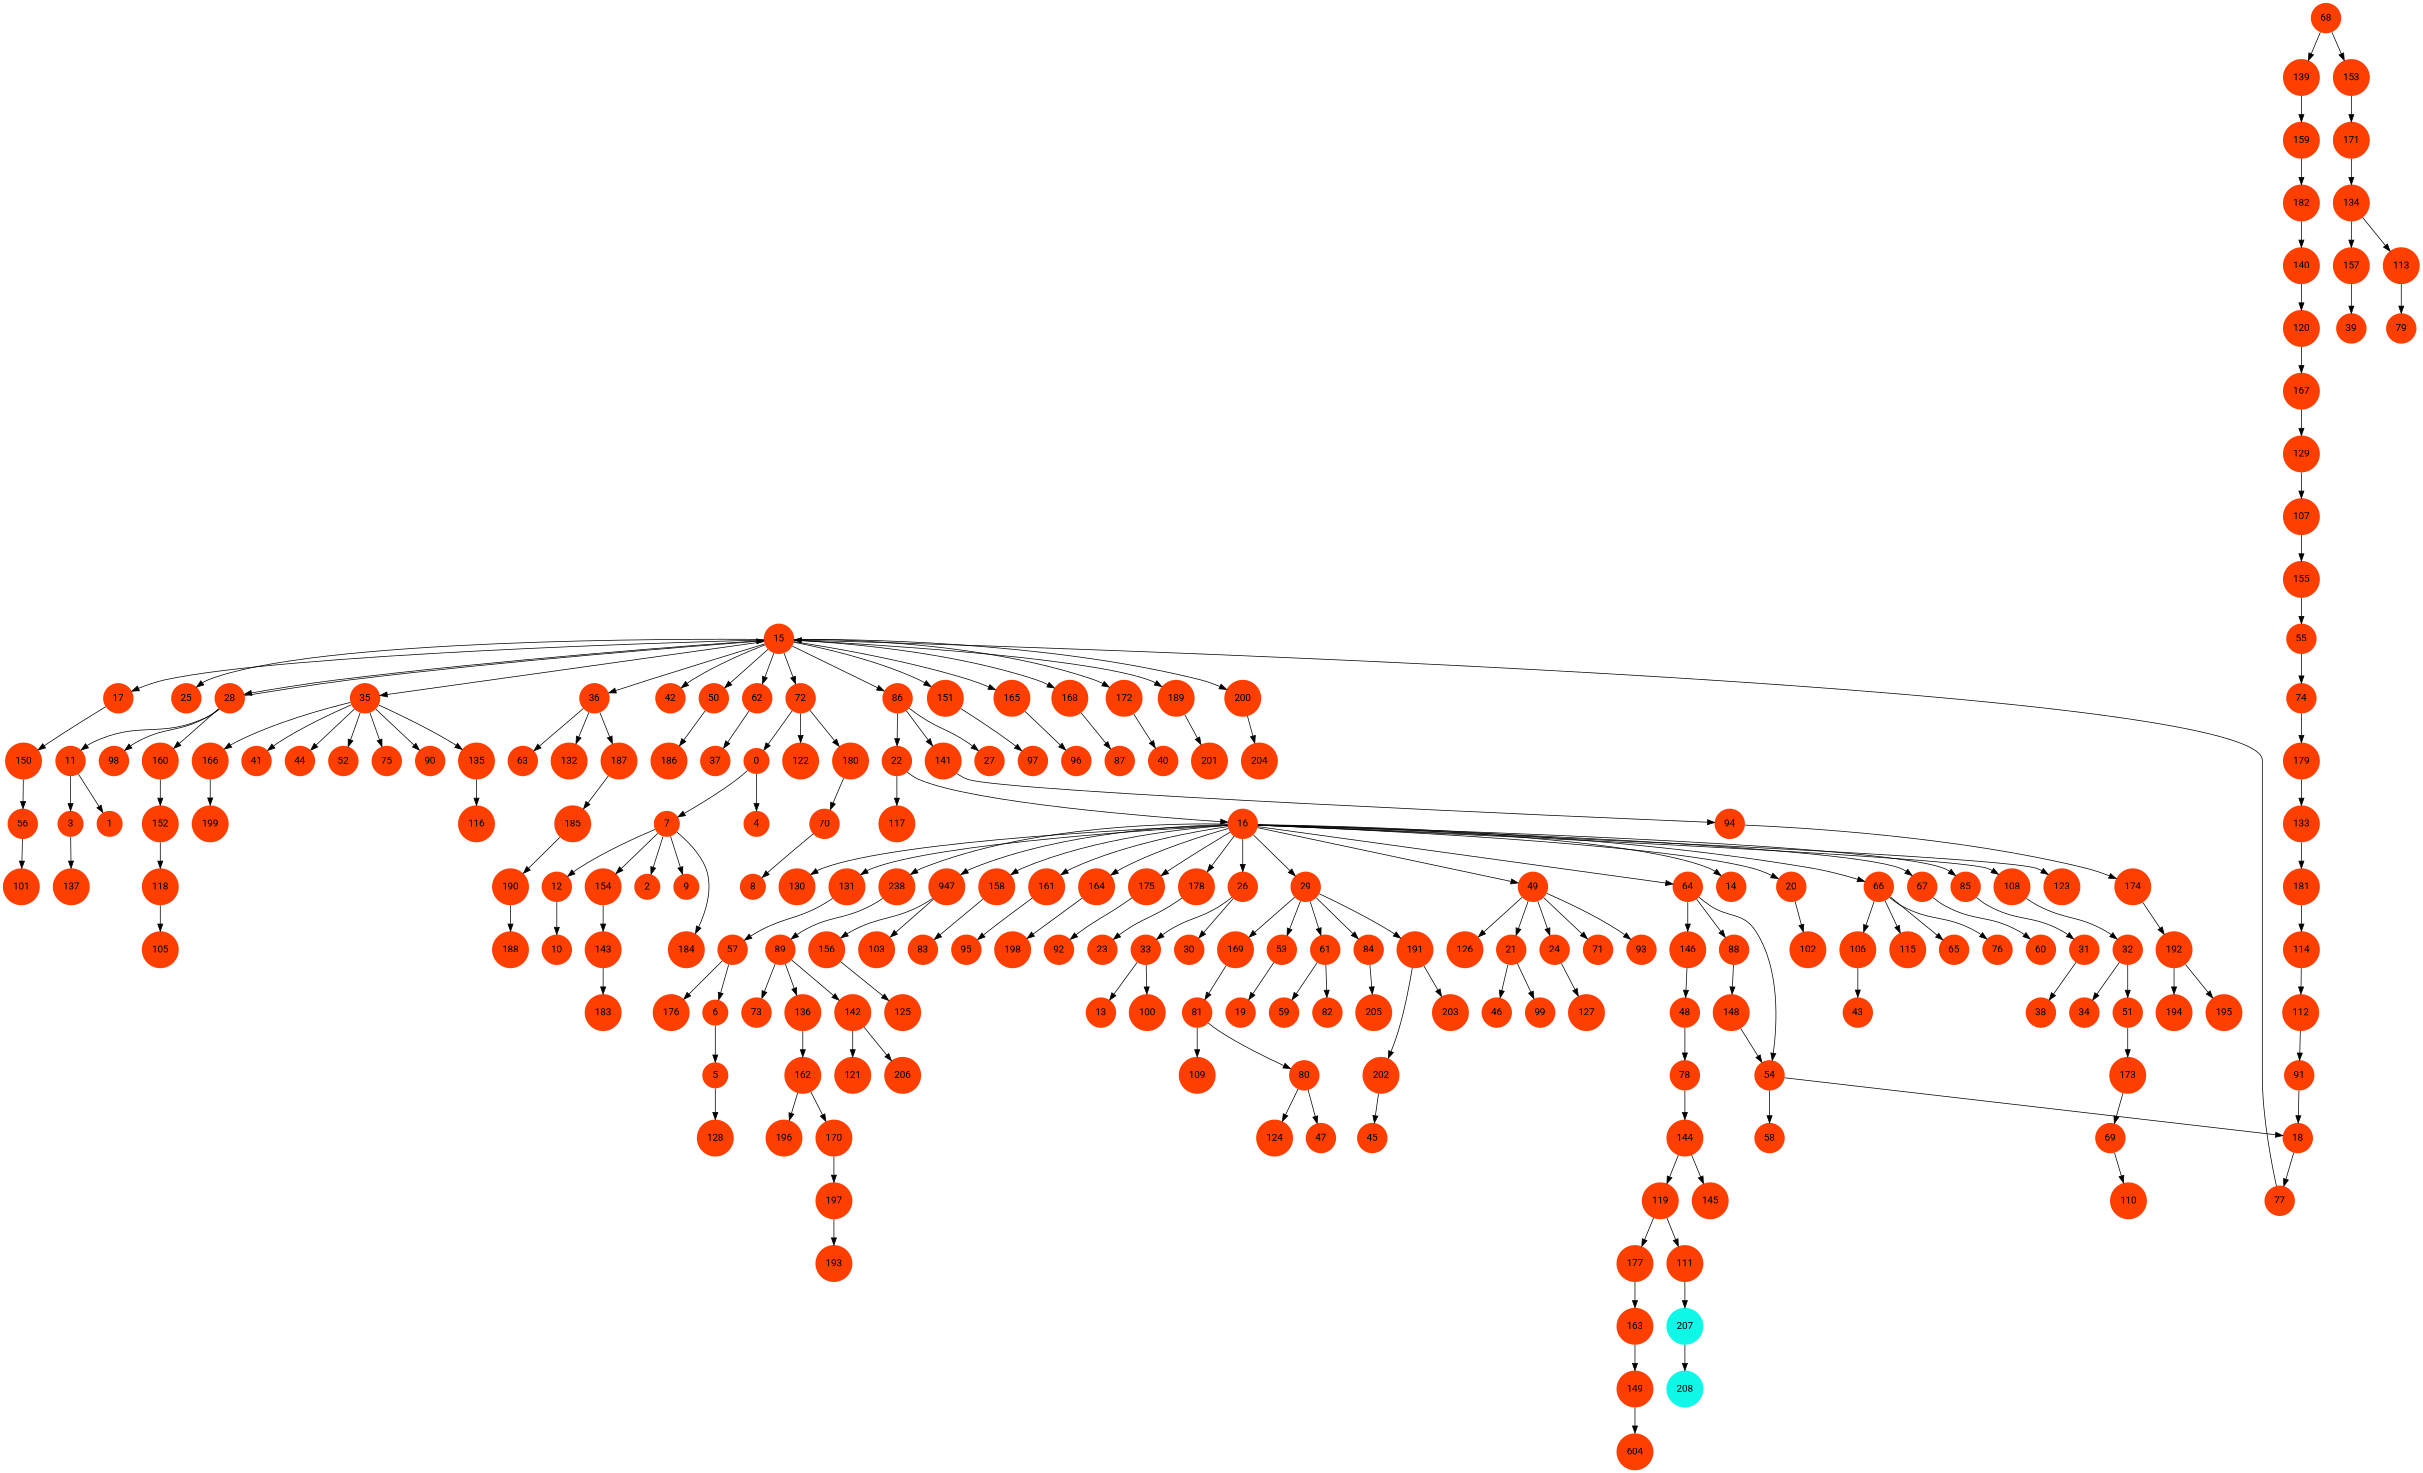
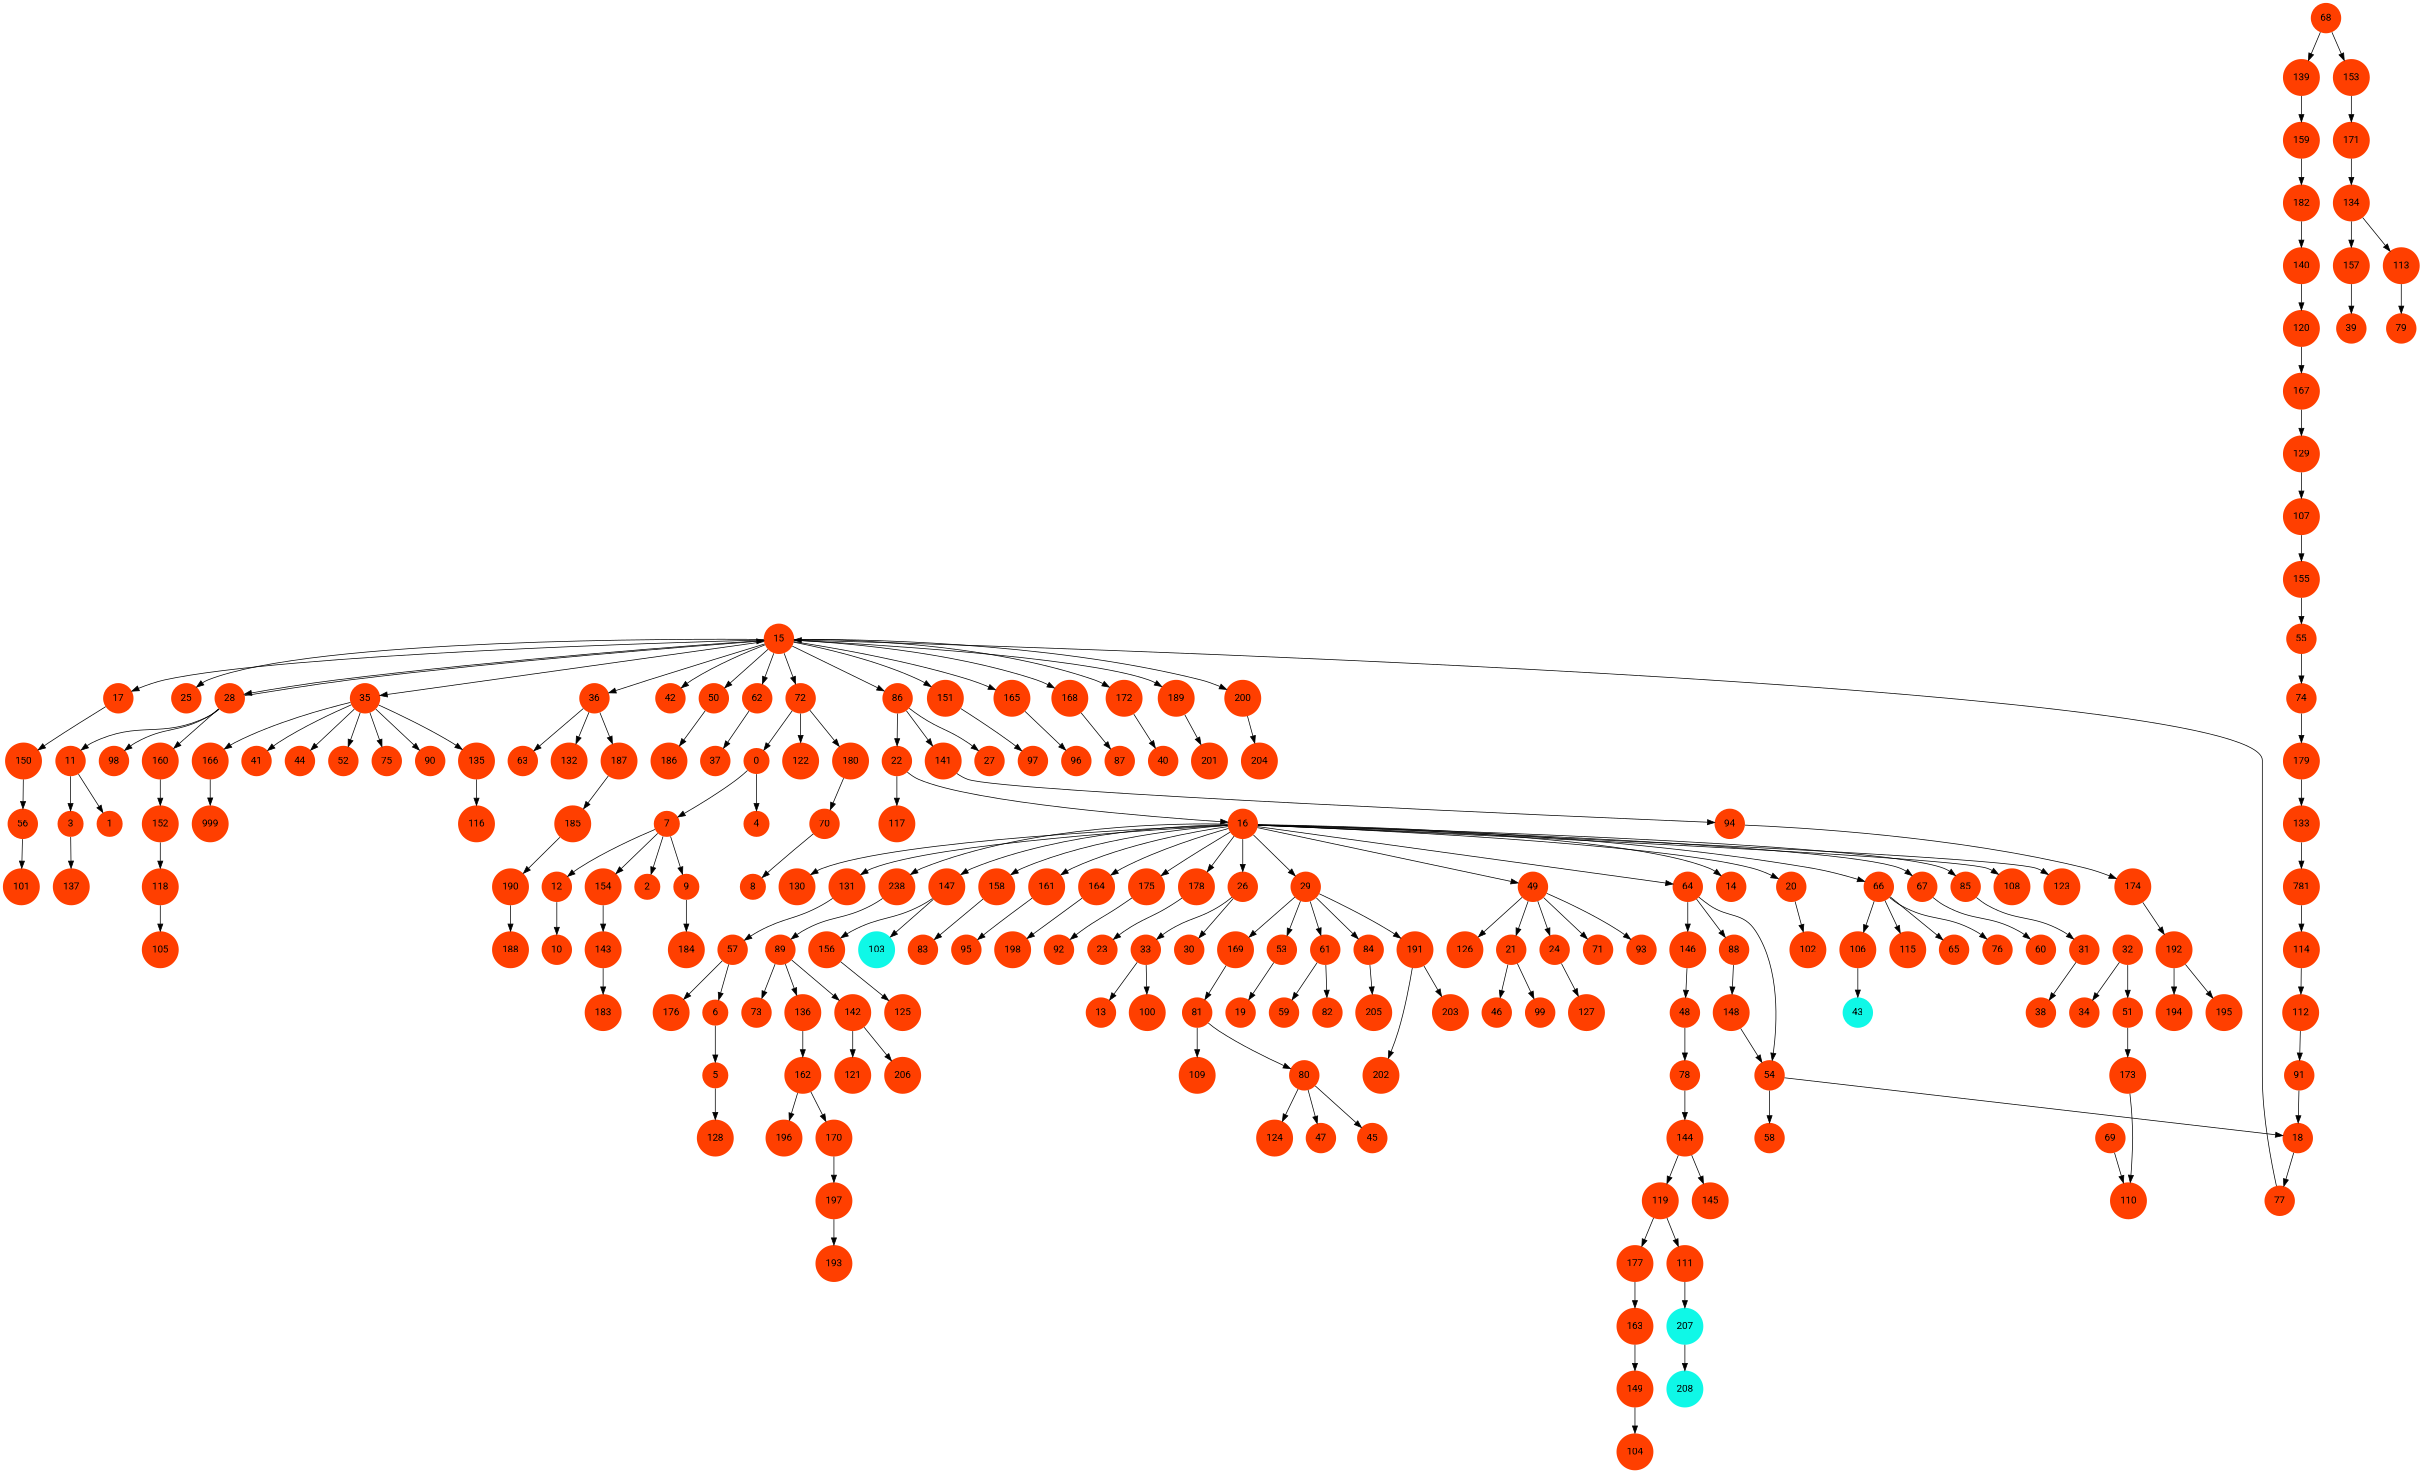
node "199": label "199" -> "999"
edge "7" -> "184": now "9" -> "184"
node "947": label "947" -> "147"
node "181": label "181" -> "781"
edge "108" -> "32": removed
node "103": fillcolor #ff3f00 -> #0ff8e7
node "43": fillcolor #ff3f00 -> #0ff8e7
edge "202" -> "45": now "80" -> "45"
edge "173" -> "69": now "173" -> "110"
node "604": label "604" -> "104"
